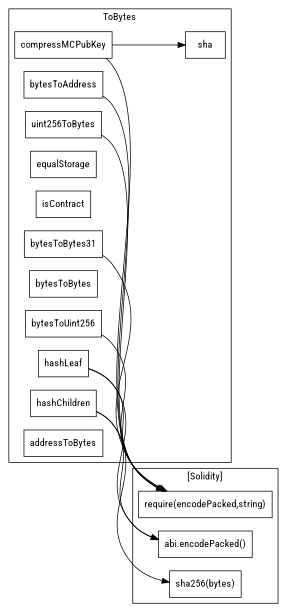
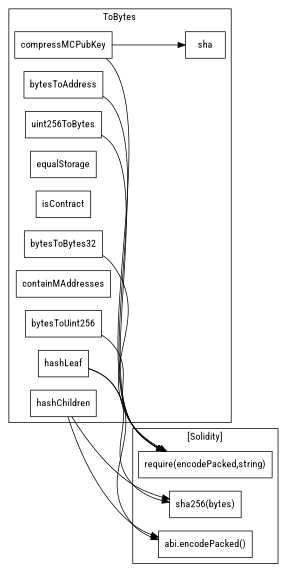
node "bytesToBytes31": label "bytesToBytes31" -> "bytesToBytes32"
node "bytesToBytes": label "bytesToBytes" -> "containMAddresses"
edge "hashLeaf" -> "require(encodePacked,string)": now "hashLeaf" -> "sha256(bytes)"
node "addressToBytes": removed
